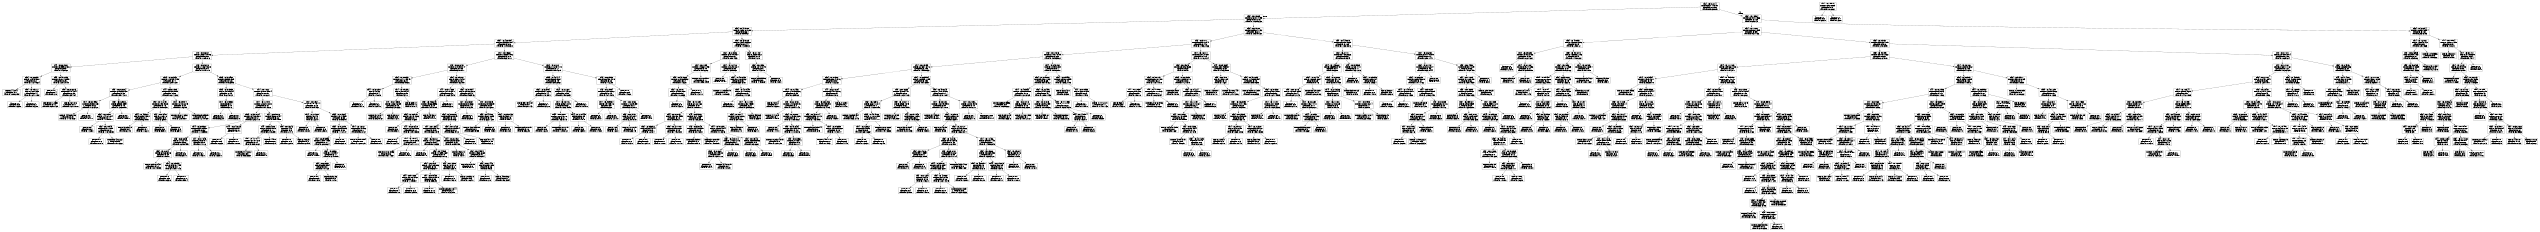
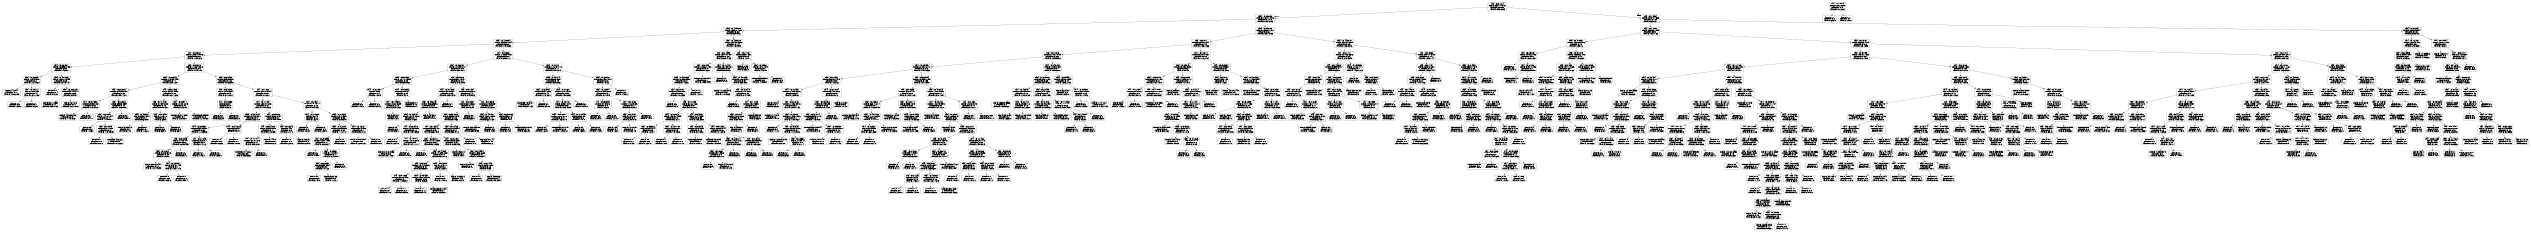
node "mse = 12.96 samples = 5 value = 362.8": added
node "mse = 407.0764 samples = 12 value = 392.9167": removed
edge "mse = 0.0 samples = 3 value = 334.0" -> "X[4] <= 33.2074 mse = 7935.04 samples = 10 value = 321.4": reversed
edge "X[1] <= 0.9072 mse = 649.6735 samples = 7 value = 1863.4286" -> "mse = 1296.0 samples = 2 value = 1837.0": reversed
node "mse = 0.0 samples = 6 value = 1489.0": added
